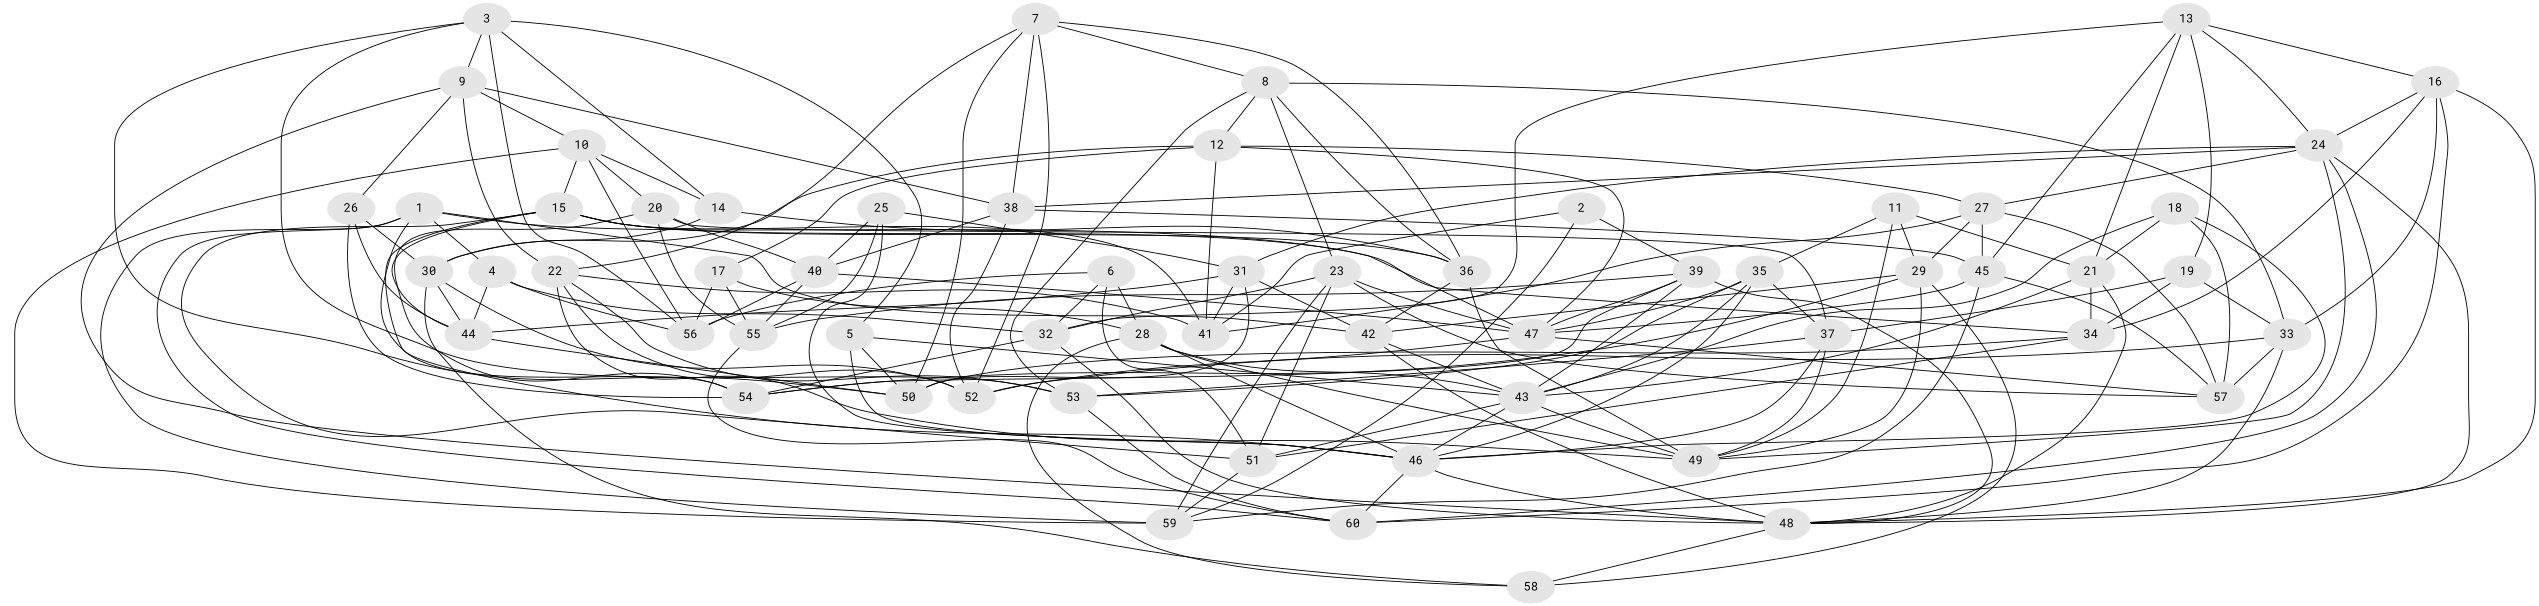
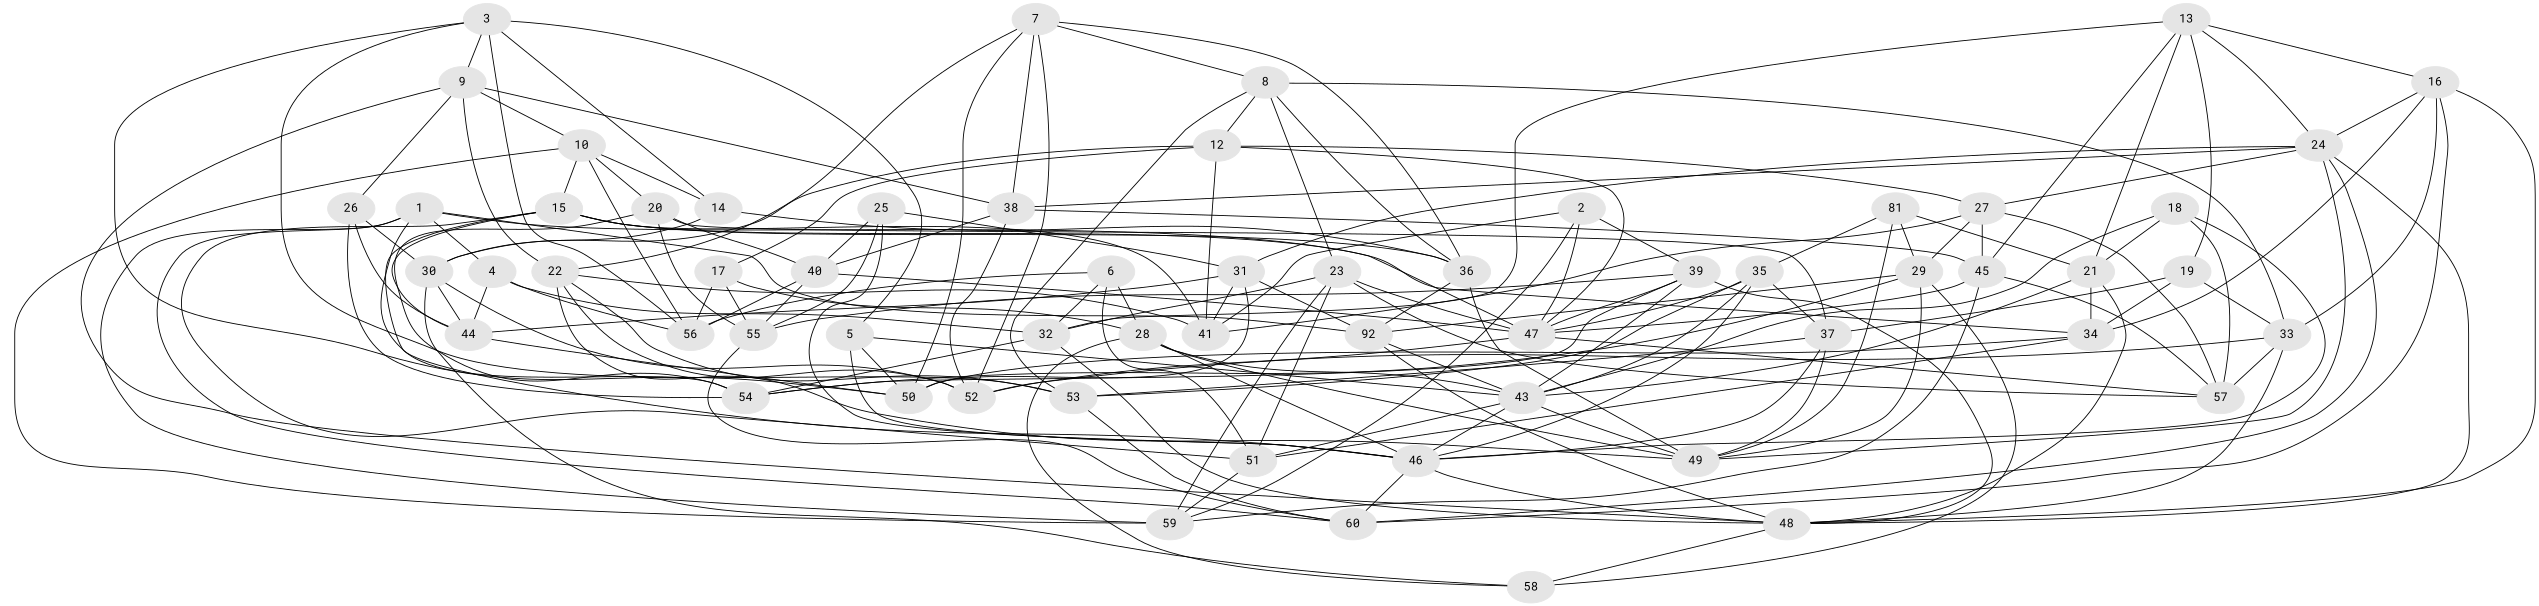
node "11": label "11" -> "81"
edge "2" -- "47": added
node "42": label "42" -> "92"
